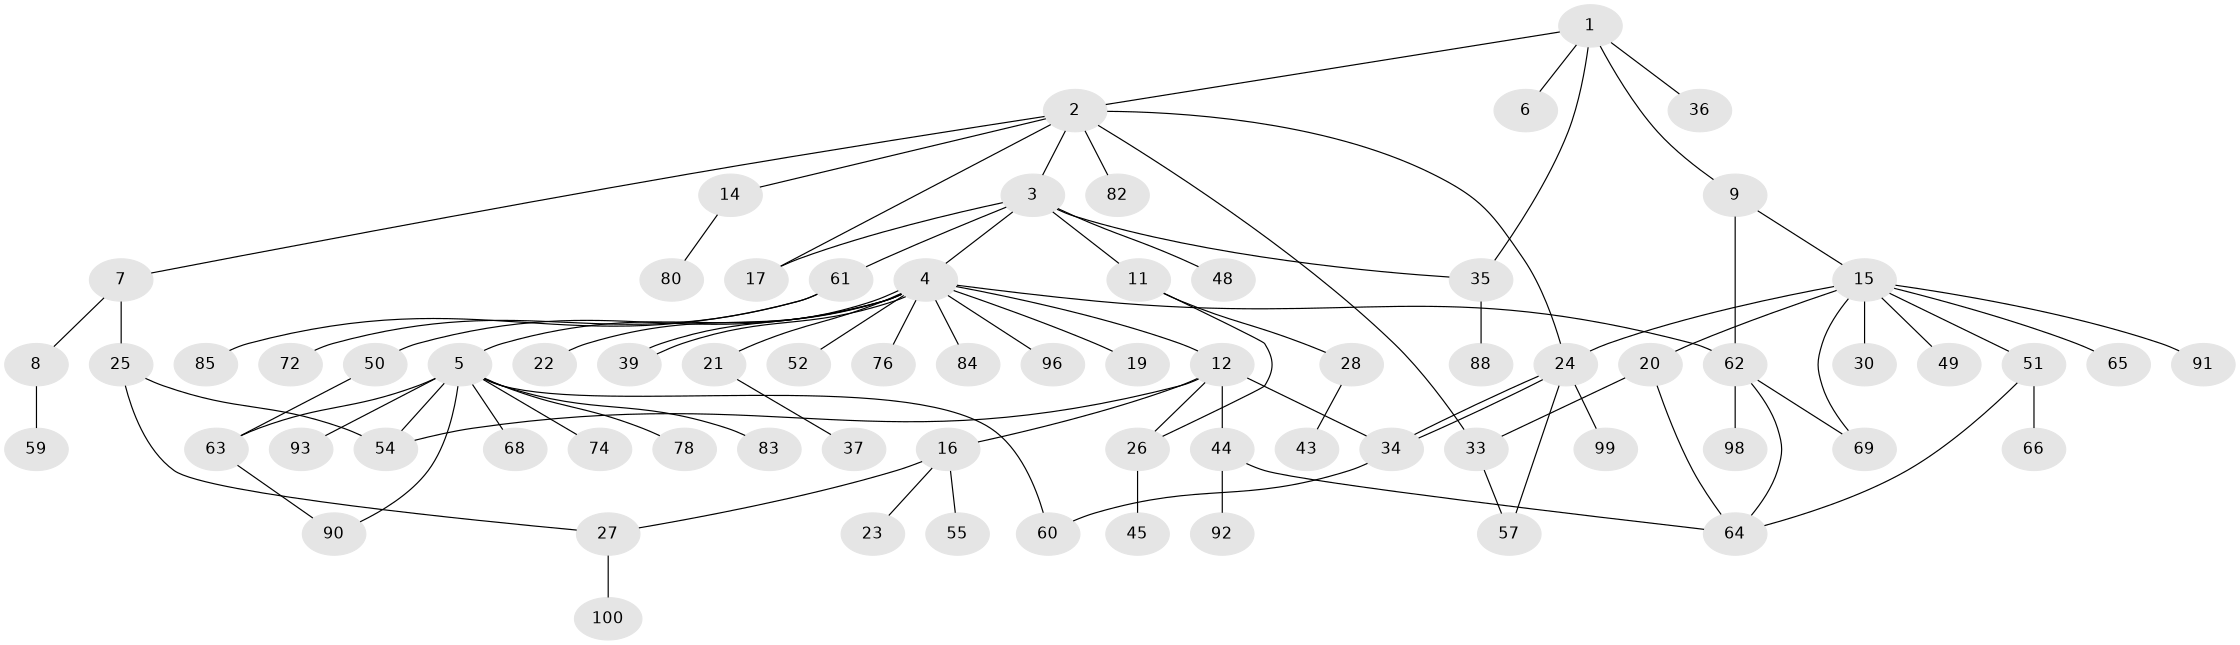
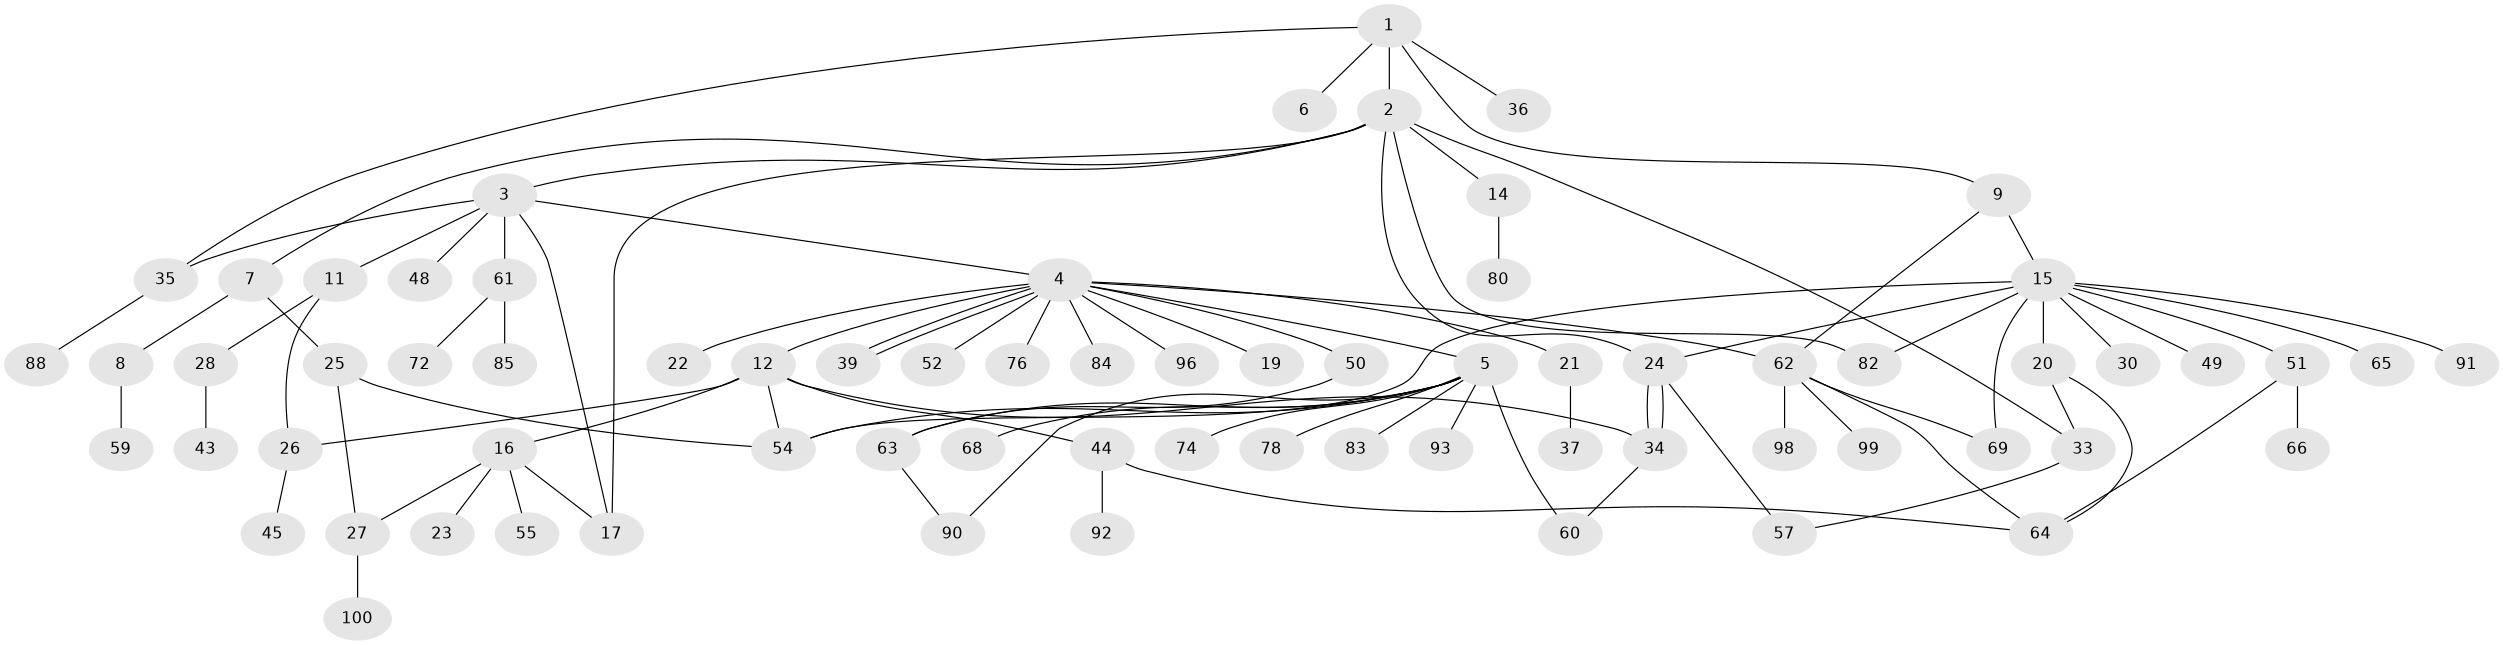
edge "15" -- "82": added
edge "15" -- "54": added
edge "24" -- "99": now "62" -- "99"
edge "16" -- "17": added
